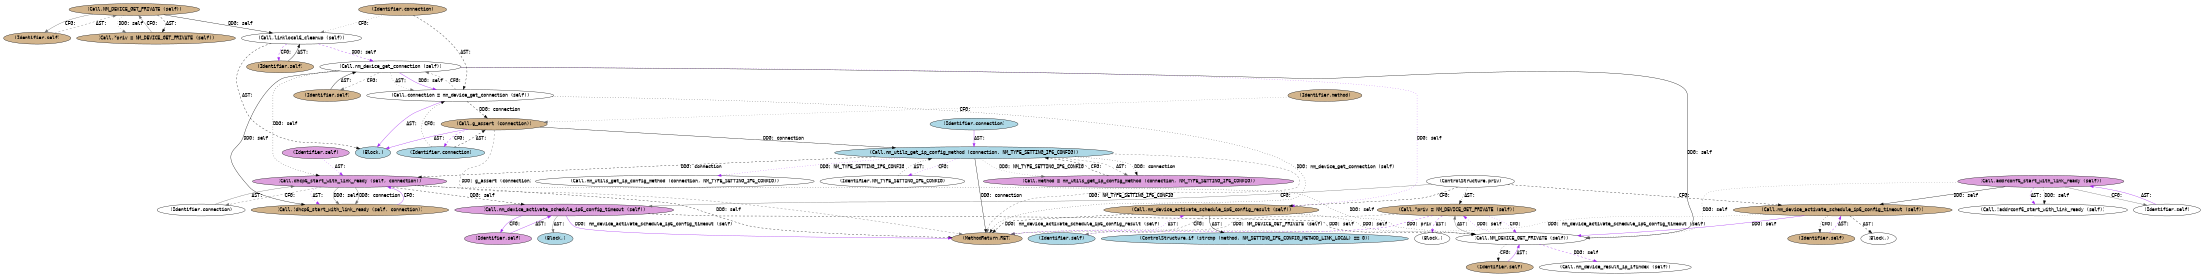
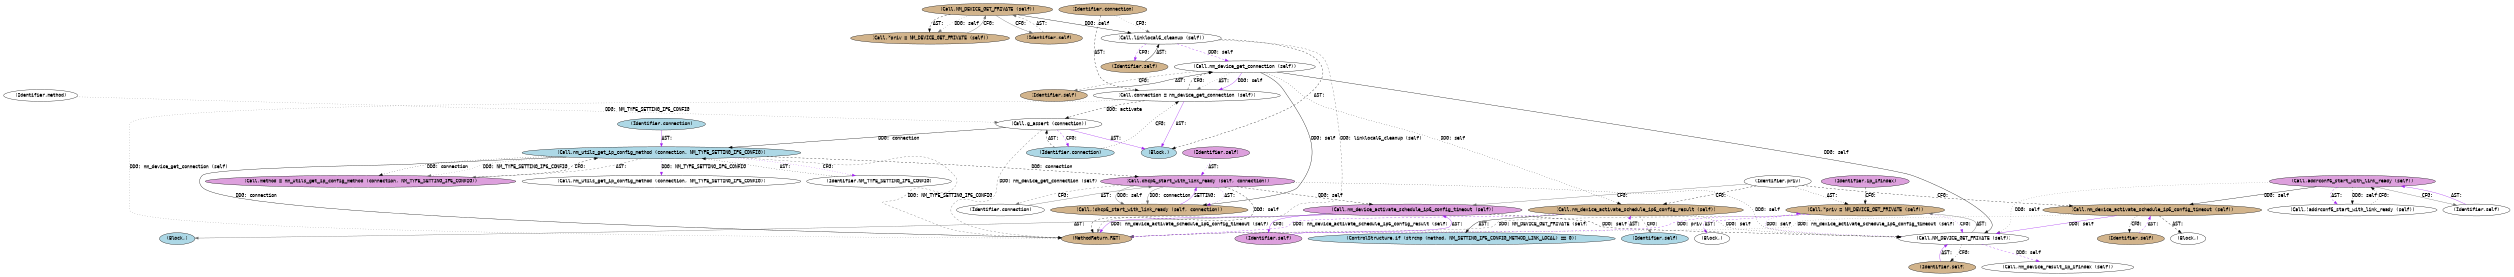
edge "(Call,connection = nm_device_get_connection (self))" -> "(Call,nm_device_get_connection (self))": color gray40 -> black
edge "(Call,nm_device_get_connection (self))" -> "(Call,nm_device_activate_schedule_ip6_config_result (self))": color purple -> black
node "(Identifier,method)": fillcolor tan -> white
edge "(Call,connection = nm_device_get_connection (self))" -> "(Call,g_assert (connection))": label "DDG: connection" -> "DDG: activate"
edge "(Identifier,method)" -> "(Call,g_assert (connection))": label "CFG: " -> "DDG: NM_TYPE_SETTING_IP6_CONFIG"
edge "(Call,nm_device_get_connection (self))" -> "(Call,dhcp6_start_with_link_ready (self, connection))": removed, label "DDG: self"
edge "(Call,connection = nm_device_get_connection (self))" -> "(MethodReturn,RET)": color black -> gray40
node "(Call,g_assert (connection))": fillcolor tan -> white
edge "(Call,g_assert (connection))" -> "(MethodReturn,RET)": label "DDG: g_assert (connection)" -> "DDG: nm_device_get_connection (self)"
node "(ControlStructure,priv)": label "(ControlStructure,priv)" -> "(Identifier,priv)"
node "(Identifier,ip_ifindex)": added
edge "(Call,!dhcp6_start_with_link_ready (self, connection))" -> "(Call,dhcp6_start_with_link_ready (self, connection))": label "CFG: " -> "SETTING: "
edge "(Call,linklocal6_cleanup (self))" -> "(MethodReturn,RET)": added, label "DDG: linklocal6_cleanup (self)"
edge "(Call,!addrconf6_start_with_link_ready (self))" -> "(Call,addrconf6_start_with_link_ready (self))": added, label "CFG:"
edge "(Call,nm_device_activate_schedule_ip6_config_result (self))" -> "(MethodReturn,RET)": color black -> purple
